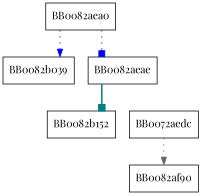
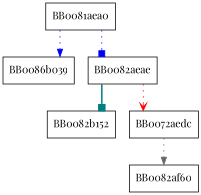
node "BB0082aea0": label "BB0082aea0" -> "BB0081aea0"
node "BB0082b039": label "BB0082b039" -> "BB0086b039"
edge "BB0082aeae" -> "BB0072aedc": added
node "BB0082af90": label "BB0082af90" -> "BB0082af60"
